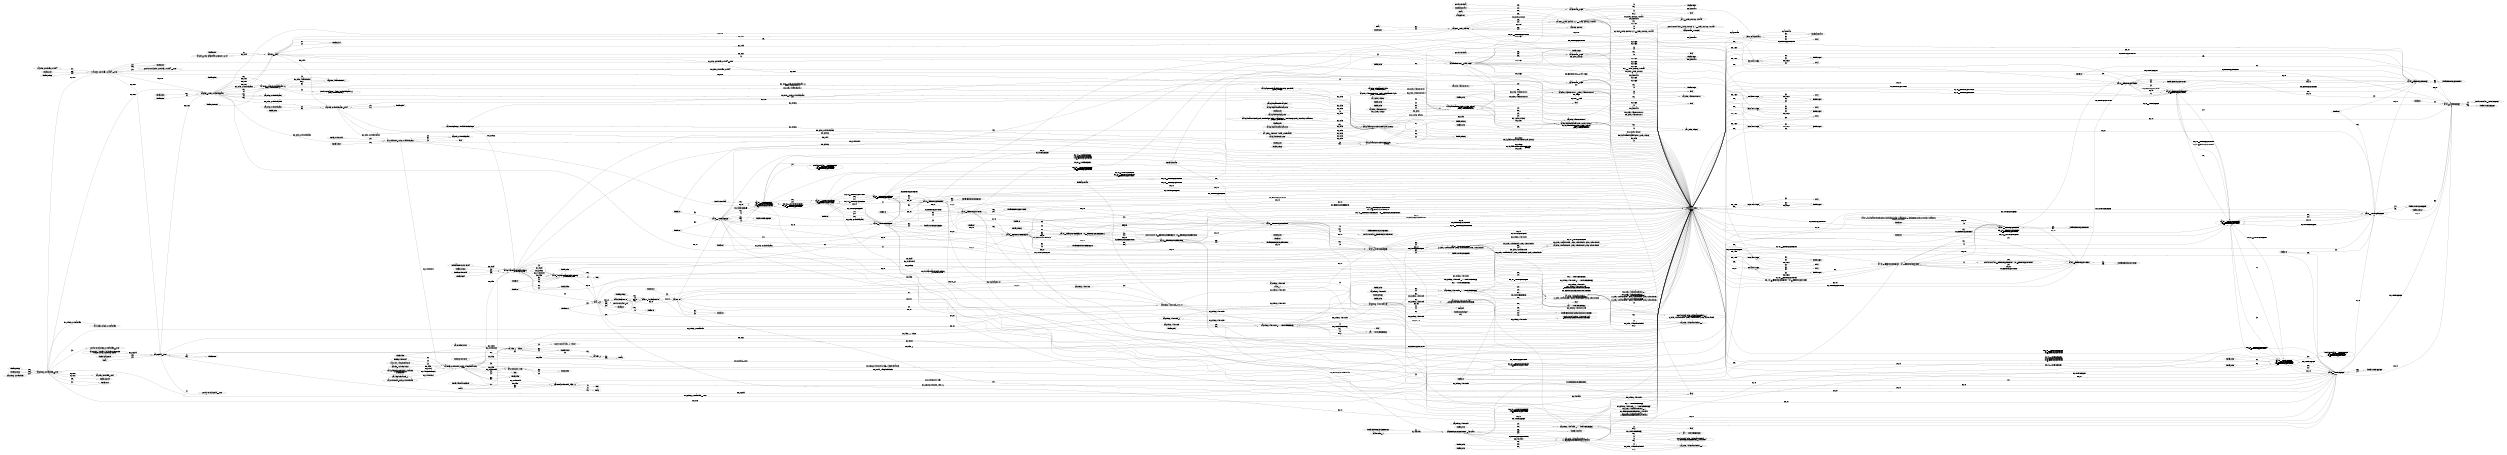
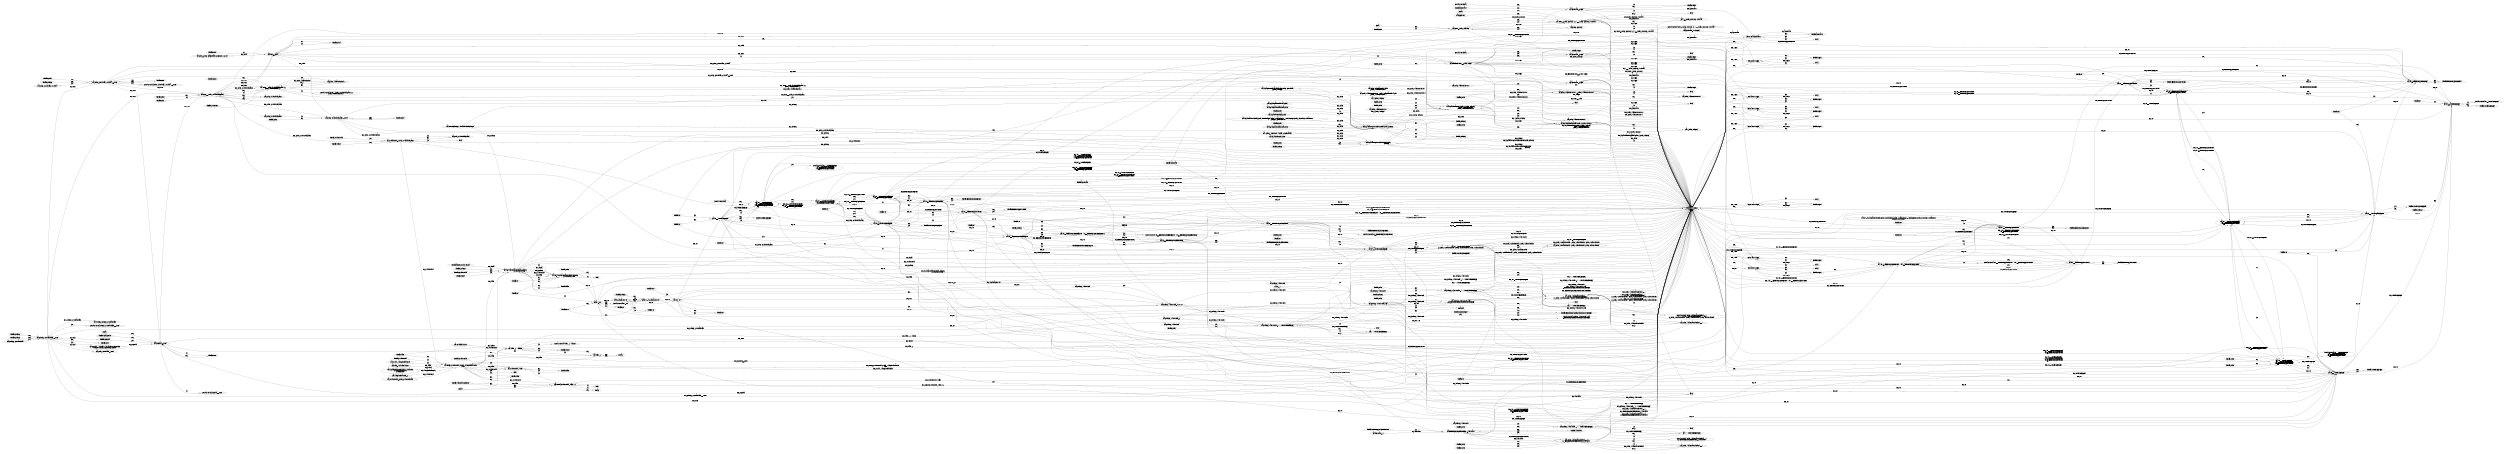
edge "(Identifier,ps_pic_buf)" -> "(Call,ps_pic_buf == NULL)": added, label "AST:"
